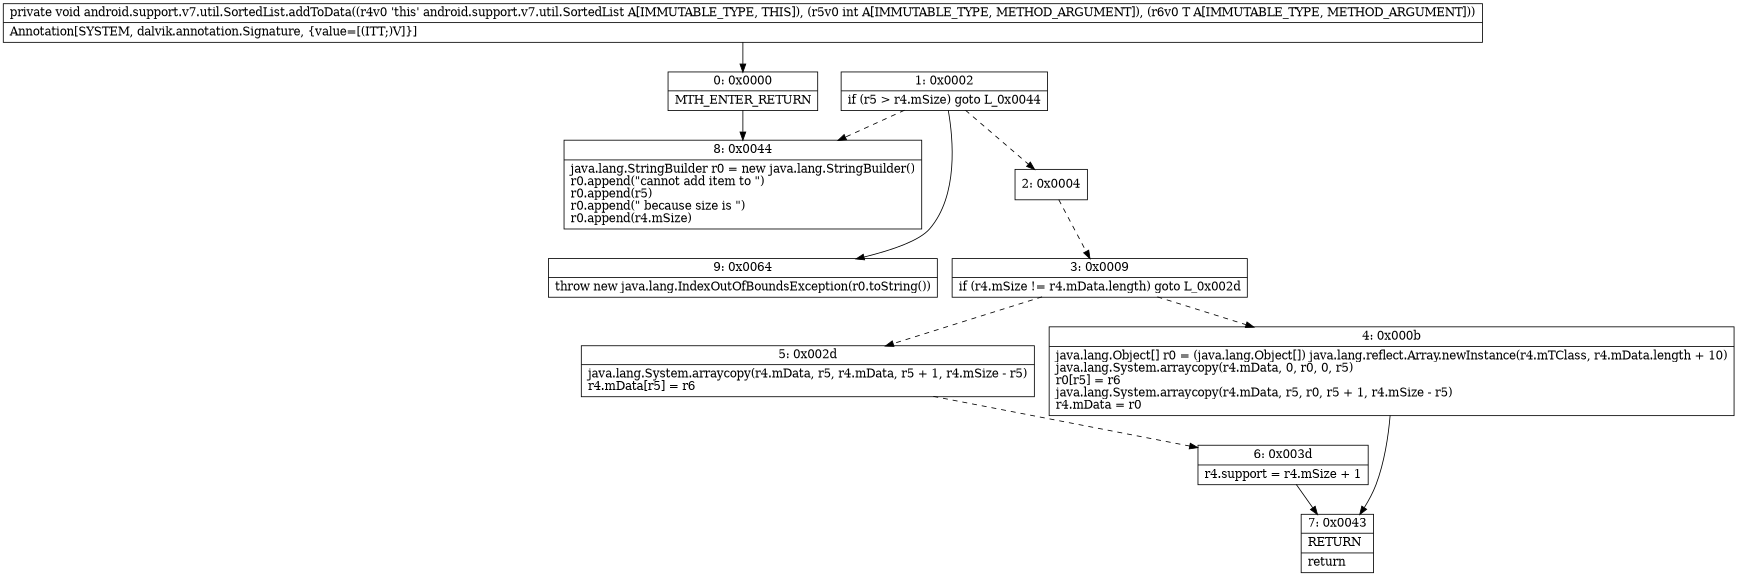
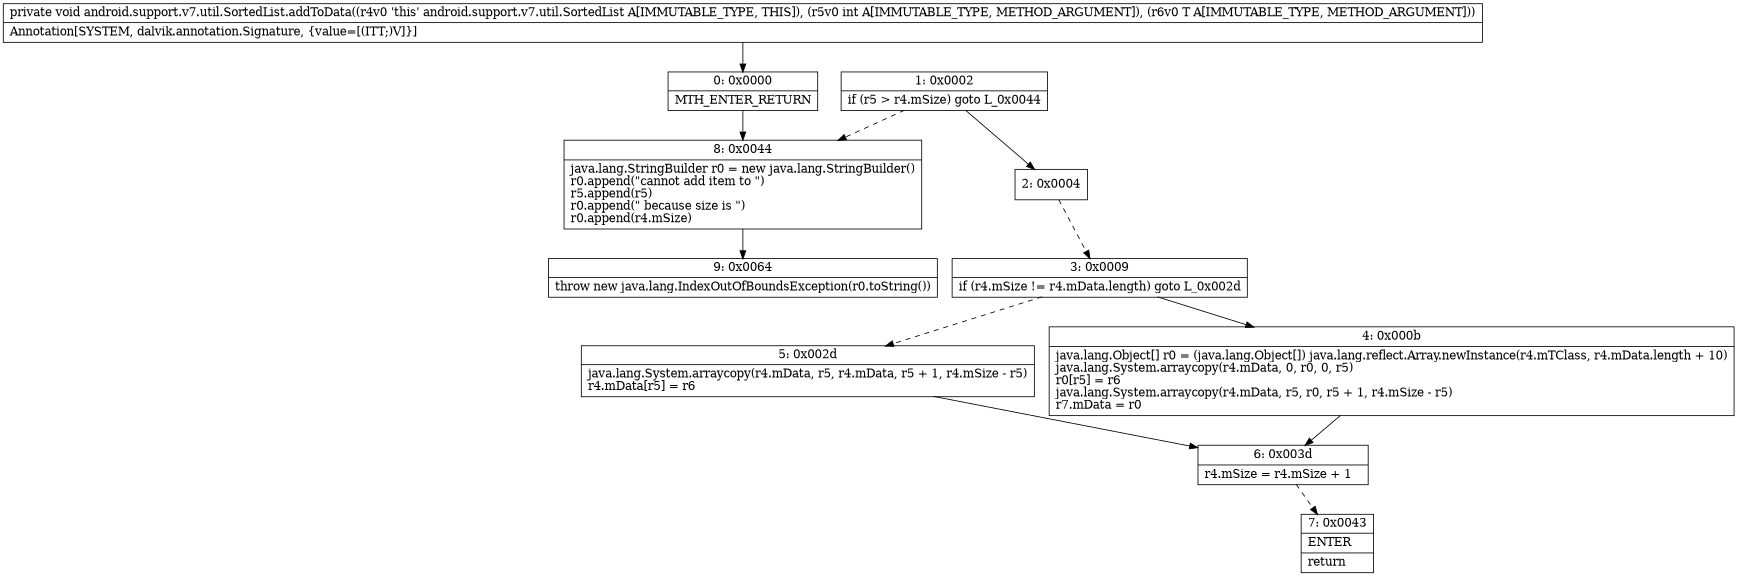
edge "1: 0x0002" -> "2: 0x0004": style dashed -> solid
node "8: 0x0044": text "r0.append(r5)" -> "r5.append(r5)"
edge "1: 0x0002" -> "9: 0x0064": now "8: 0x0044" -> "9: 0x0064"
edge "3: 0x0009" -> "4: 0x000b": style dashed -> solid
node "4: 0x000b": text "r4.mData = r0" -> "r7.mData = r0"
edge "5: 0x002d" -> "6: 0x003d": style dashed -> solid
edge "4: 0x000b" -> "7: 0x0043": now "4: 0x000b" -> "6: 0x003d"
node "6: 0x003d": text "r4.support = r4.mSize + 1" -> "r4.mSize = r4.mSize + 1"
edge "6: 0x003d" -> "7: 0x0043": style solid -> dashed
node "7: 0x0043": text "RETURN" -> "ENTER"
